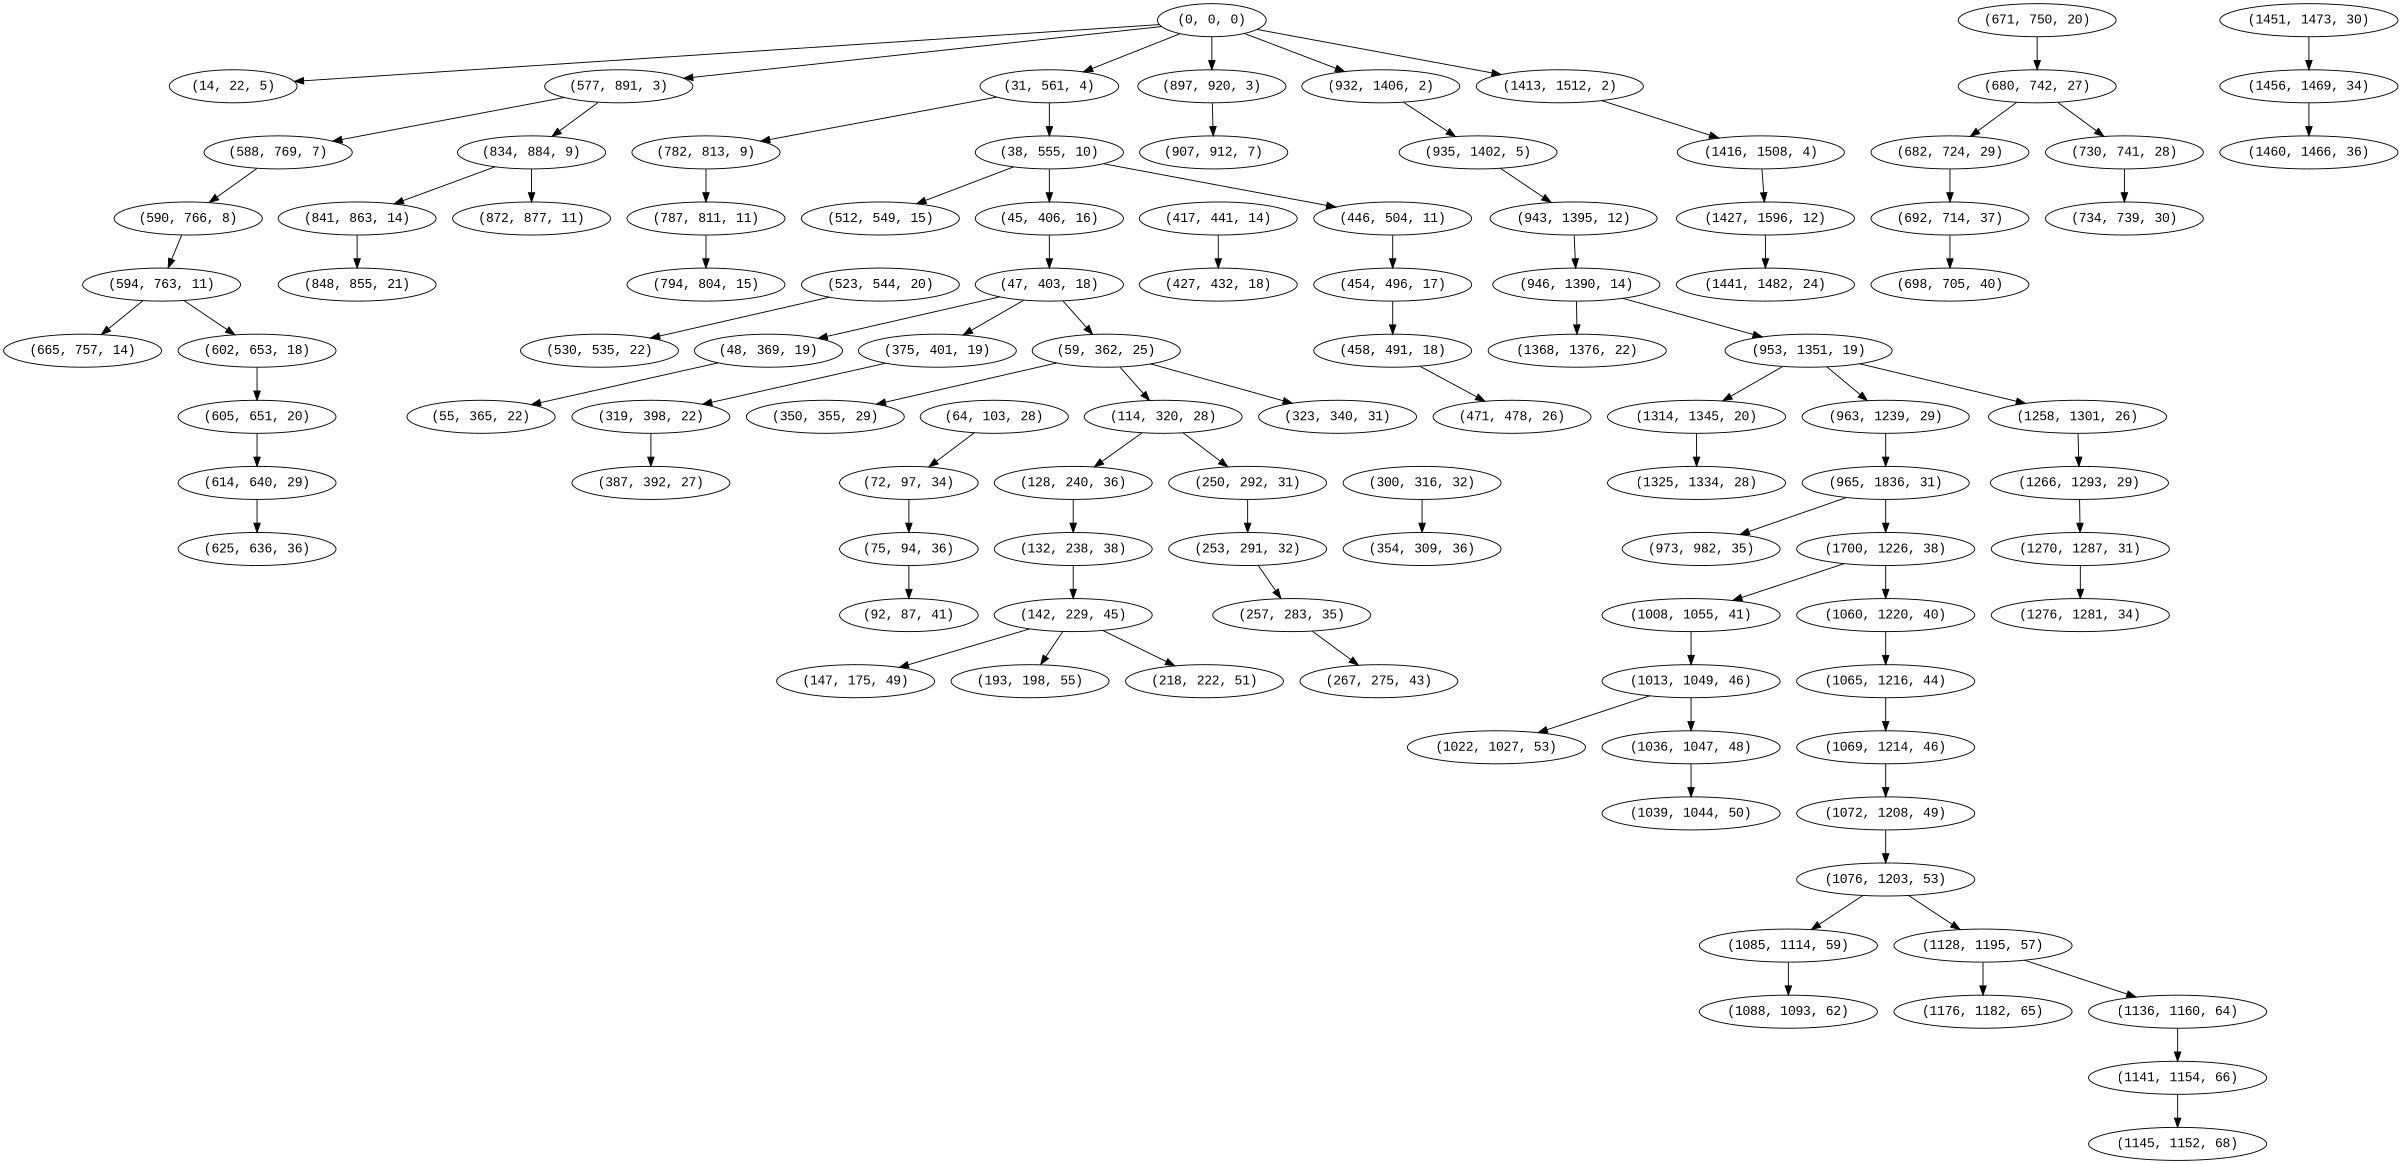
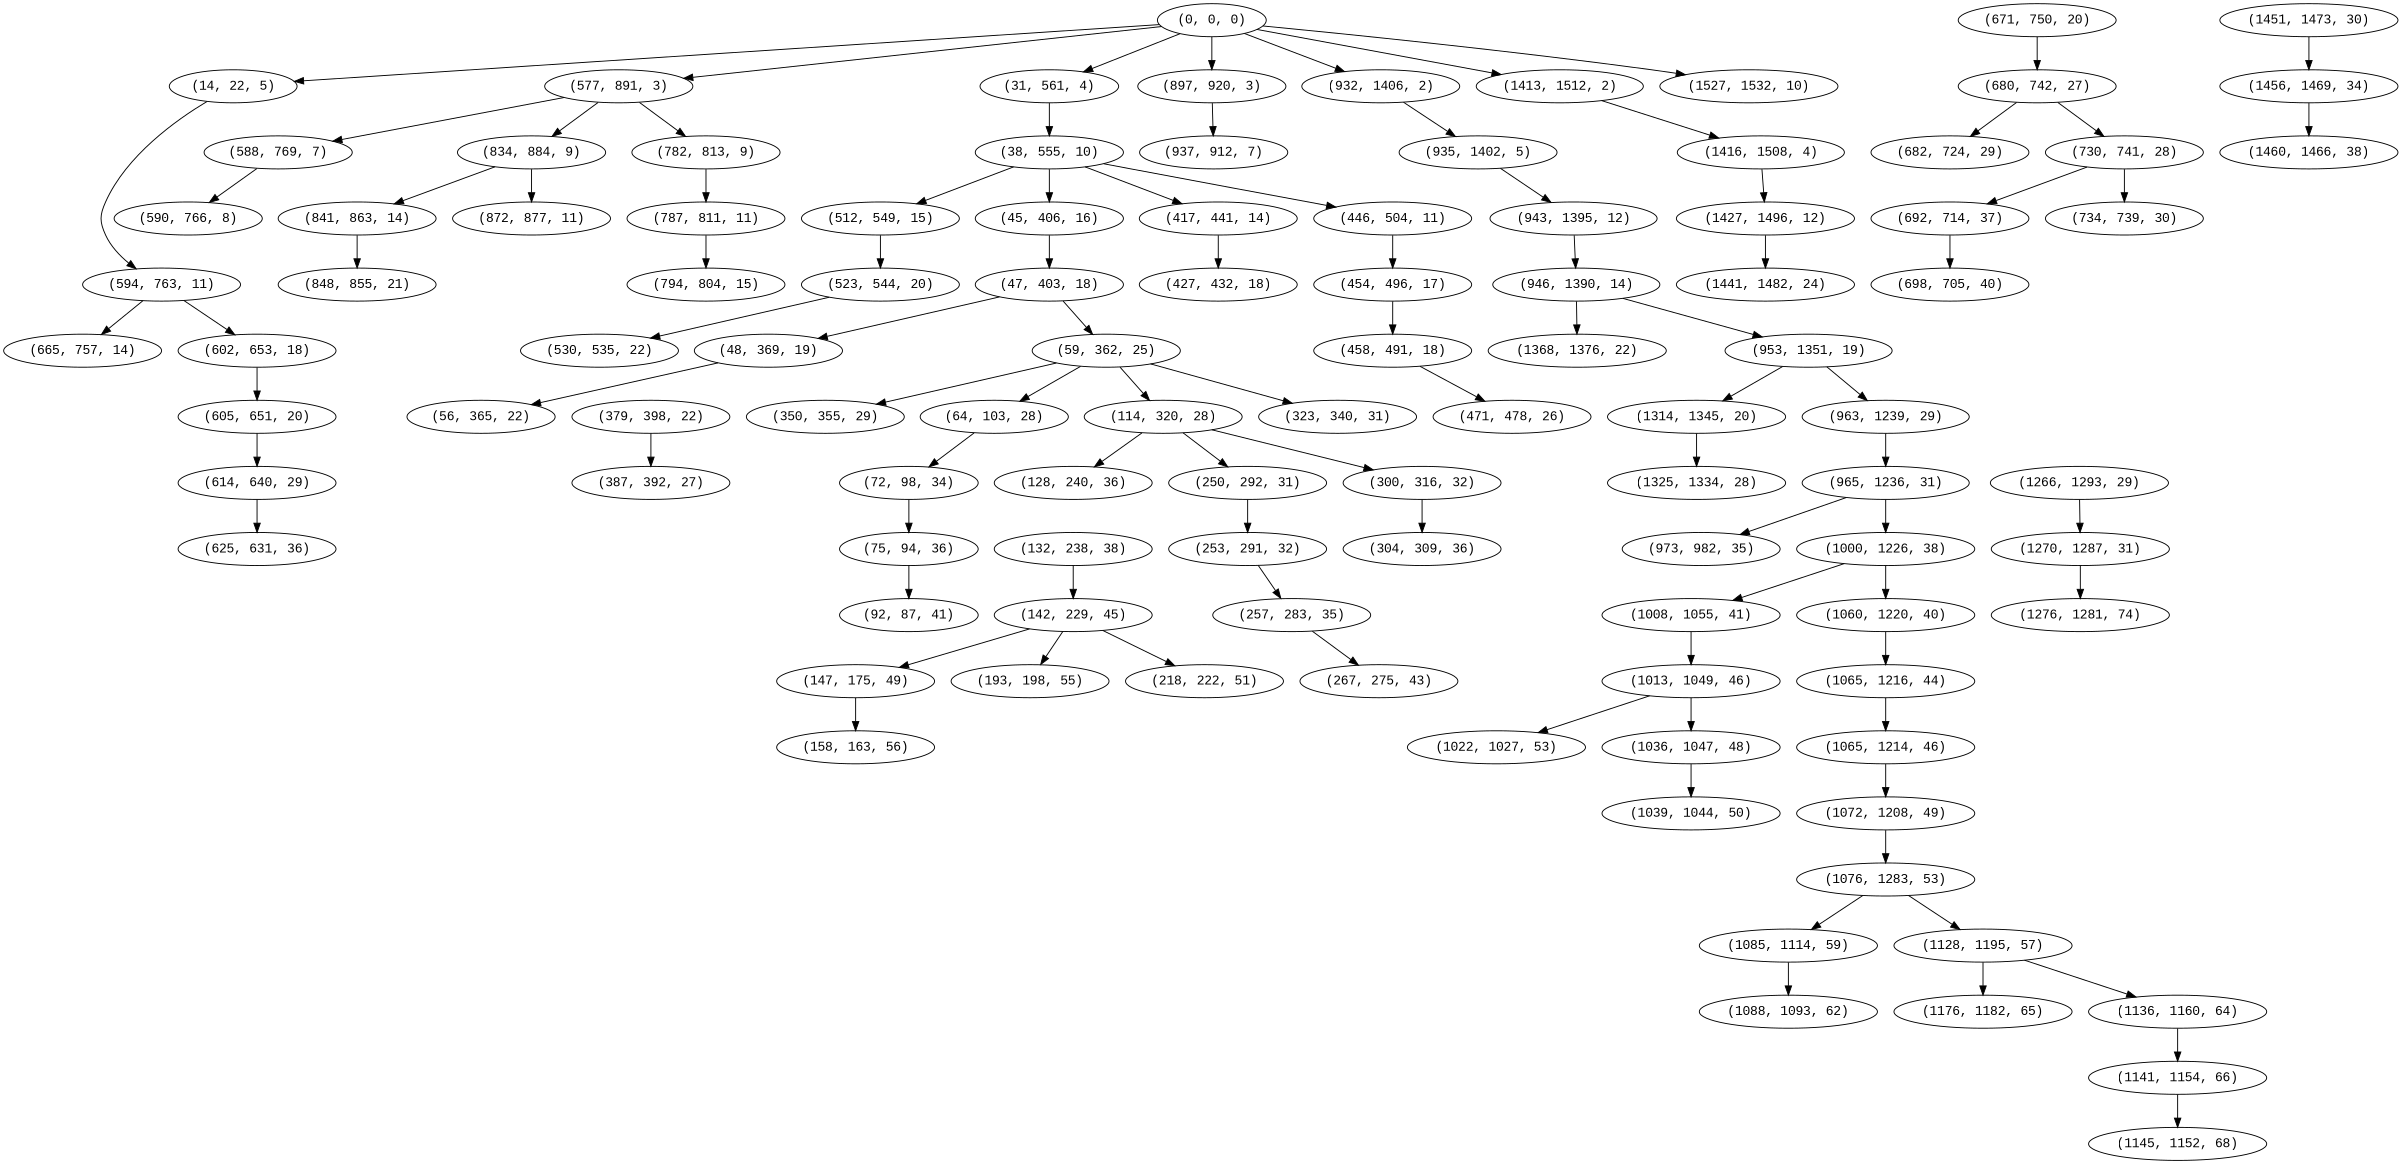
node "(1527, 1532, 10)": added
edge "(31, 561, 4)" -> "(782, 813, 9)": now "(577, 891, 3)" -> "(782, 813, 9)"
node "(907, 912, 7)": label "(907, 912, 7)" -> "(937, 912, 7)"
node "(1460, 1466, 36)": label "(1460, 1466, 36)" -> "(1460, 1466, 38)"
edge "(682, 724, 29)" -> "(692, 714, 37)": now "(730, 741, 28)" -> "(692, 714, 37)"
edge "(38, 555, 10)" -> "(417, 441, 14)": added
node "(1427, 1596, 12)": label "(1427, 1596, 12)" -> "(1427, 1496, 12)"
edge "(590, 766, 8)" -> "(594, 763, 11)": now "(14, 22, 5)" -> "(594, 763, 11)"
edge "(512, 549, 15)" -> "(523, 544, 20)": added
node "(375, 401, 19)": removed
edge "(59, 362, 25)" -> "(64, 103, 28)": added
node "(55, 365, 22)": label "(55, 365, 22)" -> "(56, 365, 22)"
node "(319, 398, 22)": label "(319, 398, 22)" -> "(379, 398, 22)"
node "(1258, 1301, 26)": removed
edge "(114, 320, 28)" -> "(300, 316, 32)": added
node "(72, 97, 34)": label "(72, 97, 34)" -> "(72, 98, 34)"
node "(965, 1836, 31)": label "(965, 1836, 31)" -> "(965, 1236, 31)"
edge "(128, 240, 36)" -> "(132, 238, 38)": removed
node "(625, 636, 36)": label "(625, 636, 36)" -> "(625, 631, 36)"
node "(354, 309, 36)": label "(354, 309, 36)" -> "(304, 309, 36)"
node "(1700, 1226, 38)": label "(1700, 1226, 38)" -> "(1000, 1226, 38)"
node "(1276, 1281, 34)": label "(1276, 1281, 34)" -> "(1276, 1281, 74)"
node "(158, 163, 56)": added
node "(1069, 1214, 46)": label "(1069, 1214, 46)" -> "(1065, 1214, 46)"
node "(1076, 1203, 53)": label "(1076, 1203, 53)" -> "(1076, 1283, 53)"
